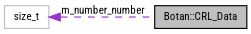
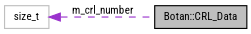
edge "Botan::CRL_Data" -> "size_t": label " m_number_number" -> " m_crl_number"
